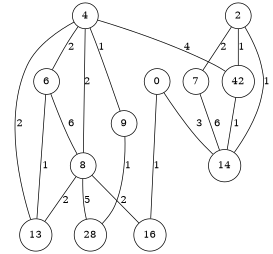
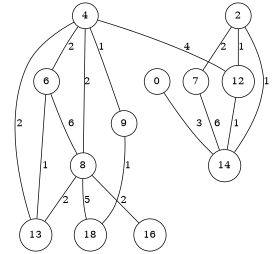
node "42": label "42" -> "12"
edge "0" -- "16": removed, label "1"
node "28": label "28" -> "18"
